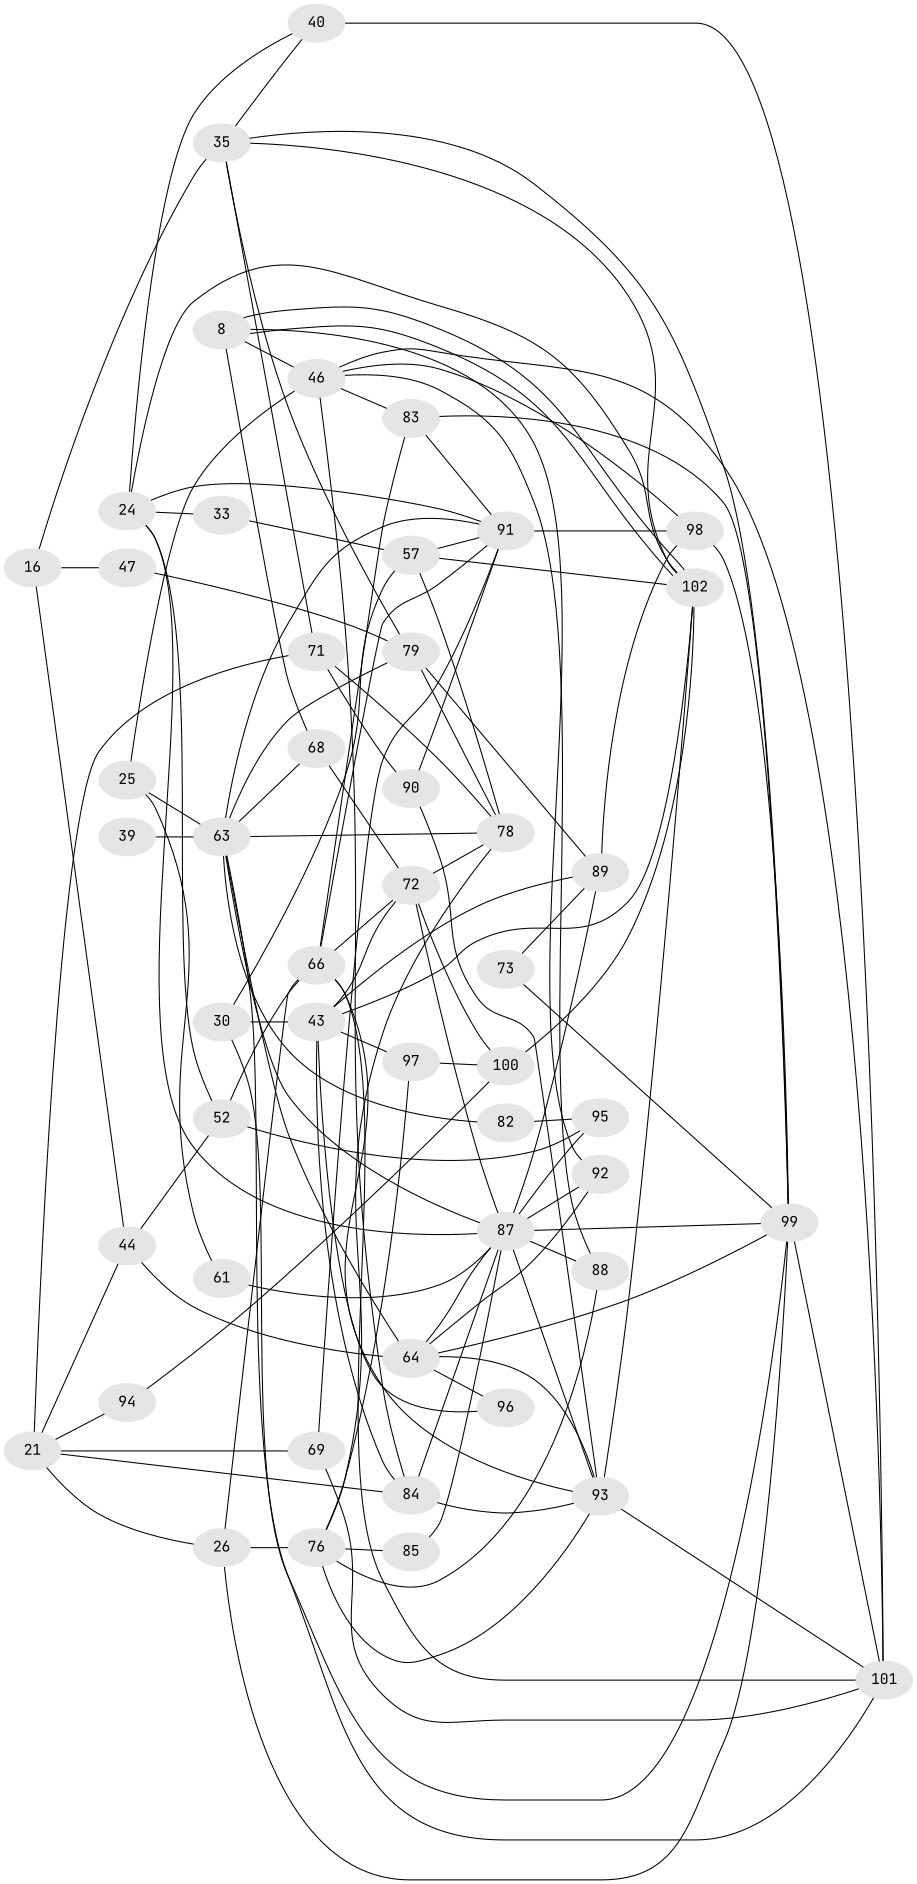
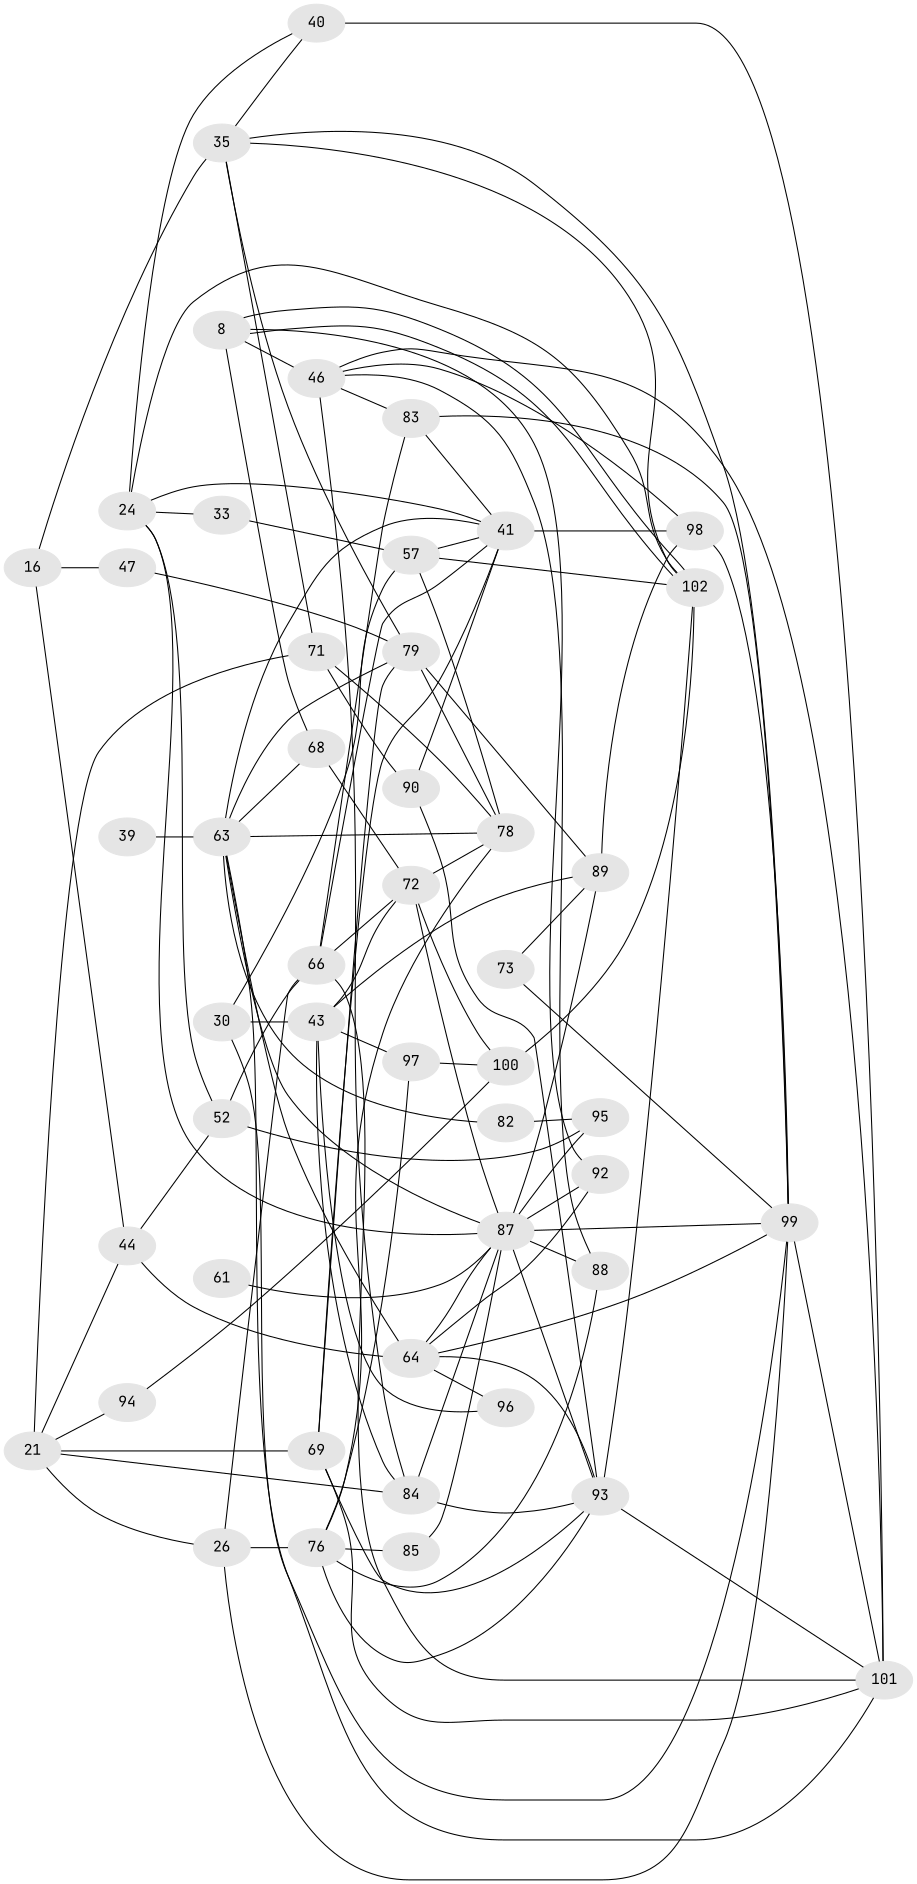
node "91": label "91" -> "41"
node "25": removed
edge "102" -- "43": removed
edge "79" -- "69": added
edge "66" -- "93": now "69" -- "93"
